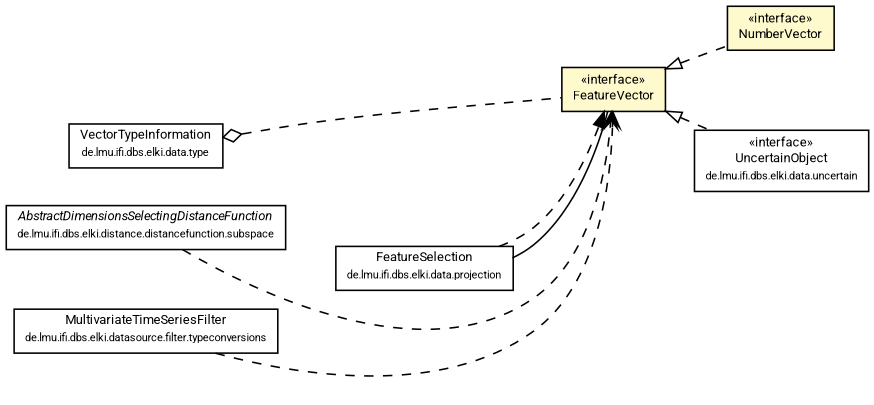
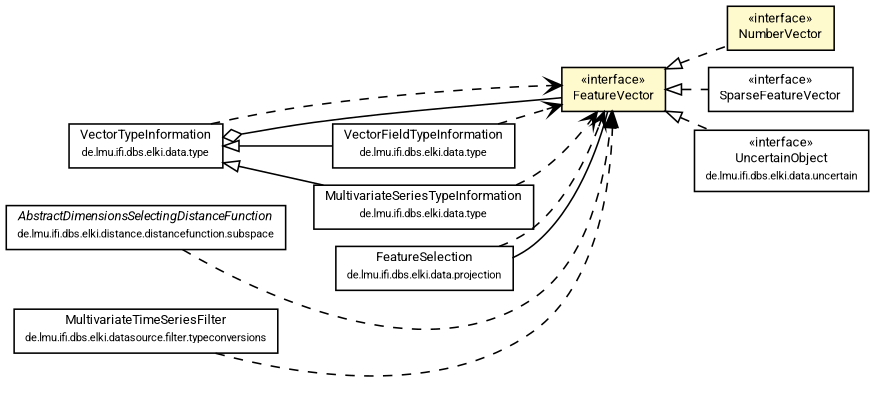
node "SparseFeatureVector": added
edge "VectorTypeInformation" -> "FeatureVector": added
edge "FeatureVector" -> "VectorTypeInformation": style dashed -> solid
node "VectorFieldTypeInformation": added
edge "FeatureSelection" -> "FeatureVector": arrowhead normal -> open
node "MultivariateSeriesTypeInformation": added
edge "AbstractDimensionsSelectingDistanceFunction" -> "FeatureVector": arrowhead open -> normal
edge "MultivariateTimeSeriesFilter" -> "FeatureVector": arrowhead open -> normal
